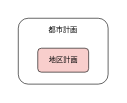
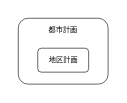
node "地区計画": fillcolor #f8cecc -> #ffffff
